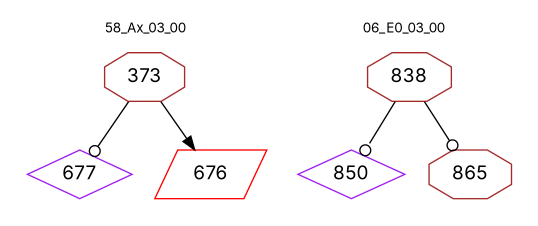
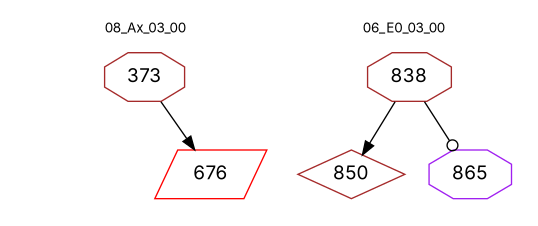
cluster "58_Ax_03_00": label "58_Ax_03_00" -> "08_Ax_03_00"
edge "838" -> "850": arrowhead odot -> normal
node "677": removed
node "850": color purple -> brown
node "865": color brown -> purple
